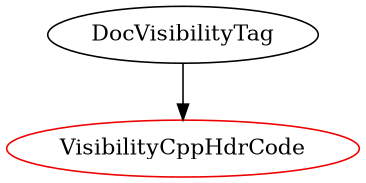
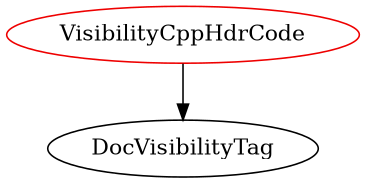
edge "DocVisibilityTag" -> "VisibilityCppHdrCode": reversed
